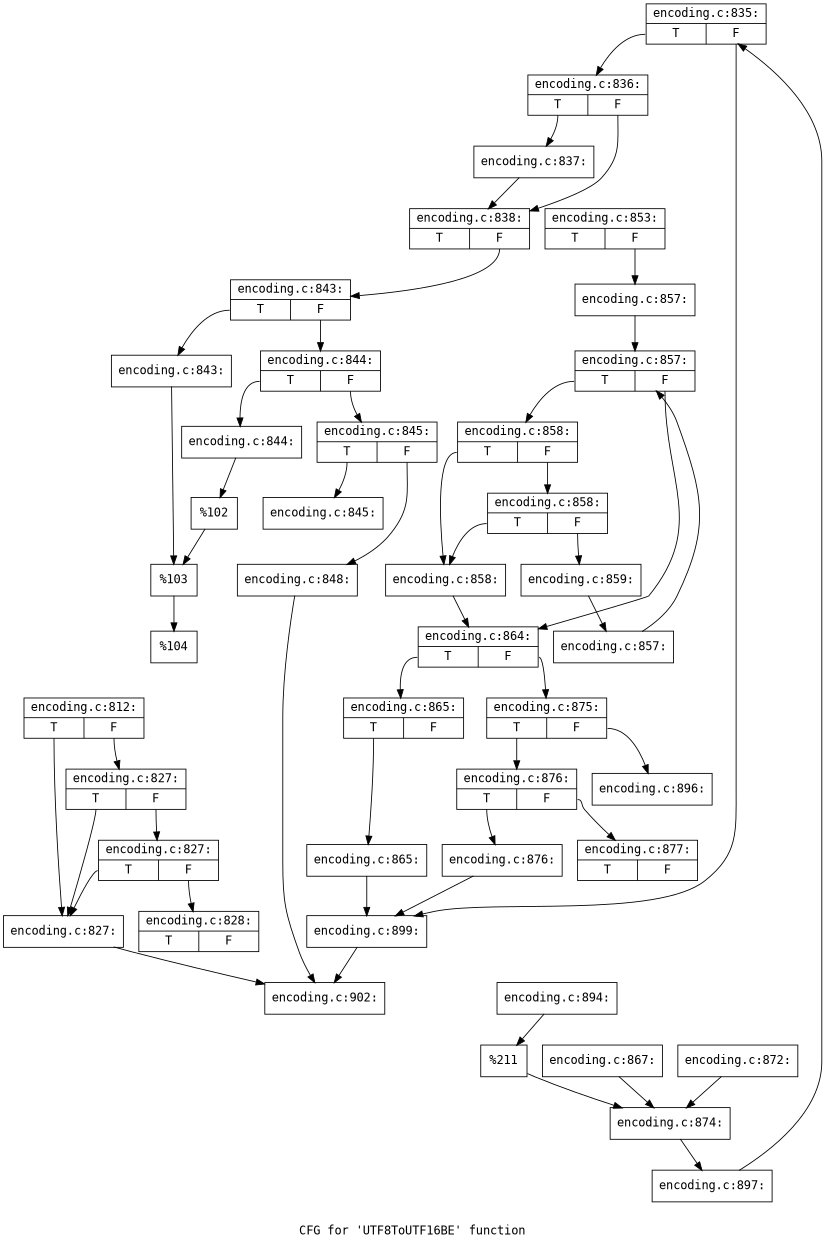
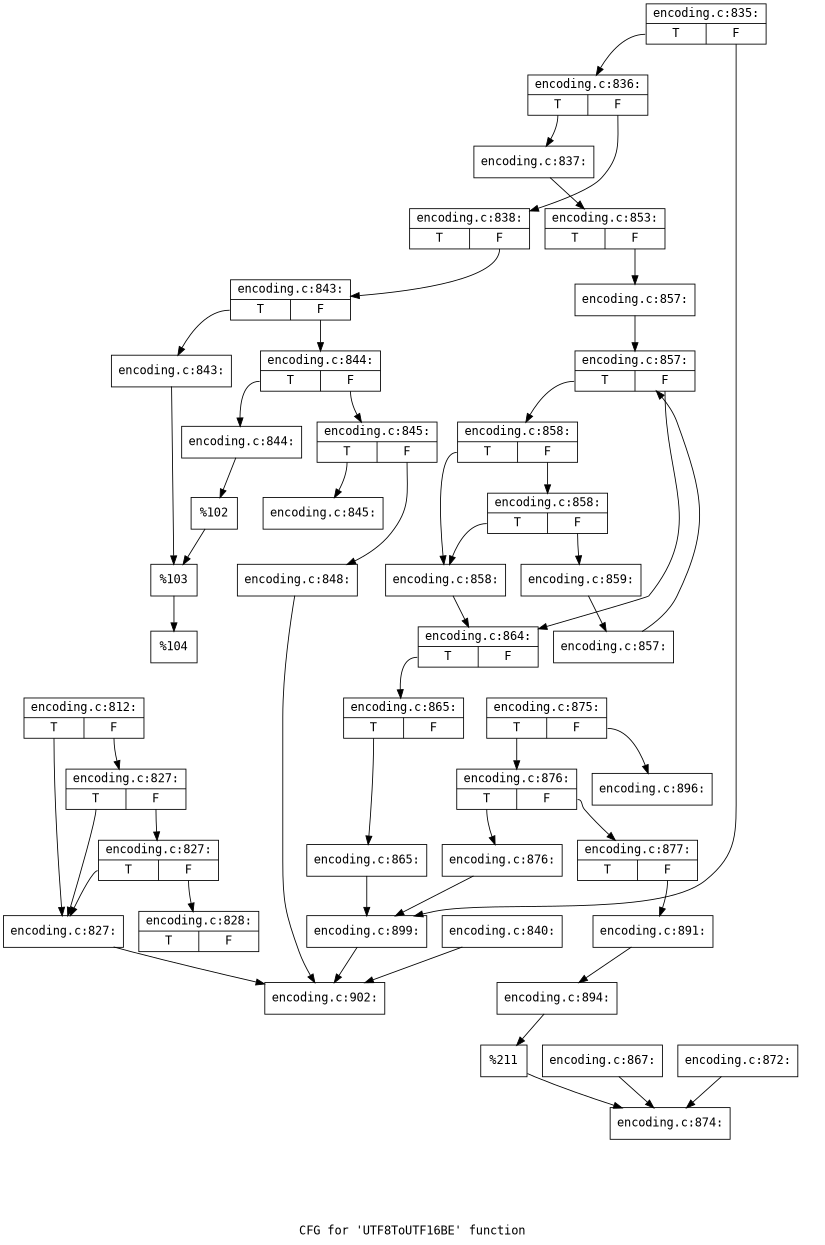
edge "encoding.c:837:" -> "encoding.c:838:": now "encoding.c:837:" -> "encoding.c:853:"
edge "encoding.c:864:" -> "encoding.c:875:": removed
node "encoding.c:840:": added
node "encoding.c:891:": added
node "encoding.c:897:": removed
